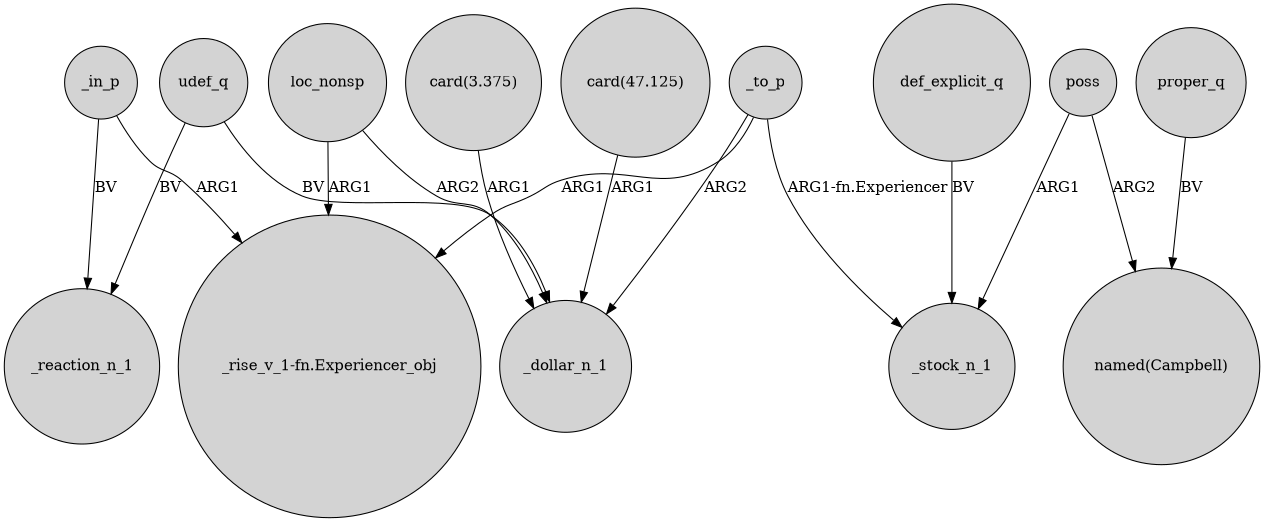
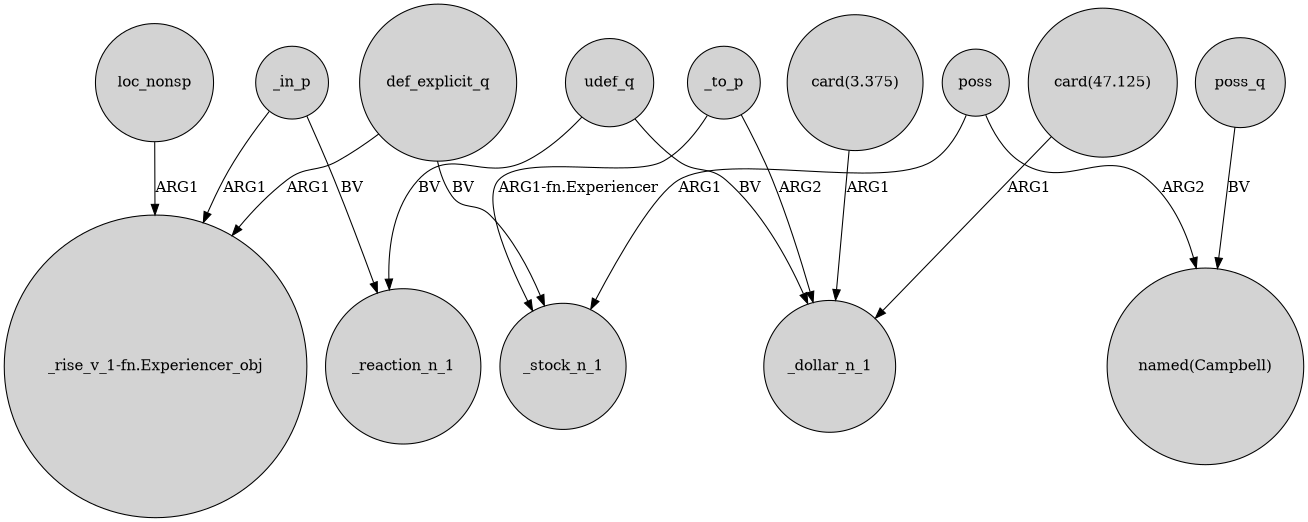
node "proper_q": label "proper_q" -> "poss_q"
edge "_to_p" -> "_rise_v_1-fn.Experiencer_obj": now "def_explicit_q" -> "_rise_v_1-fn.Experiencer_obj"
edge "loc_nonsp" -> "_dollar_n_1": removed, label "ARG2"
